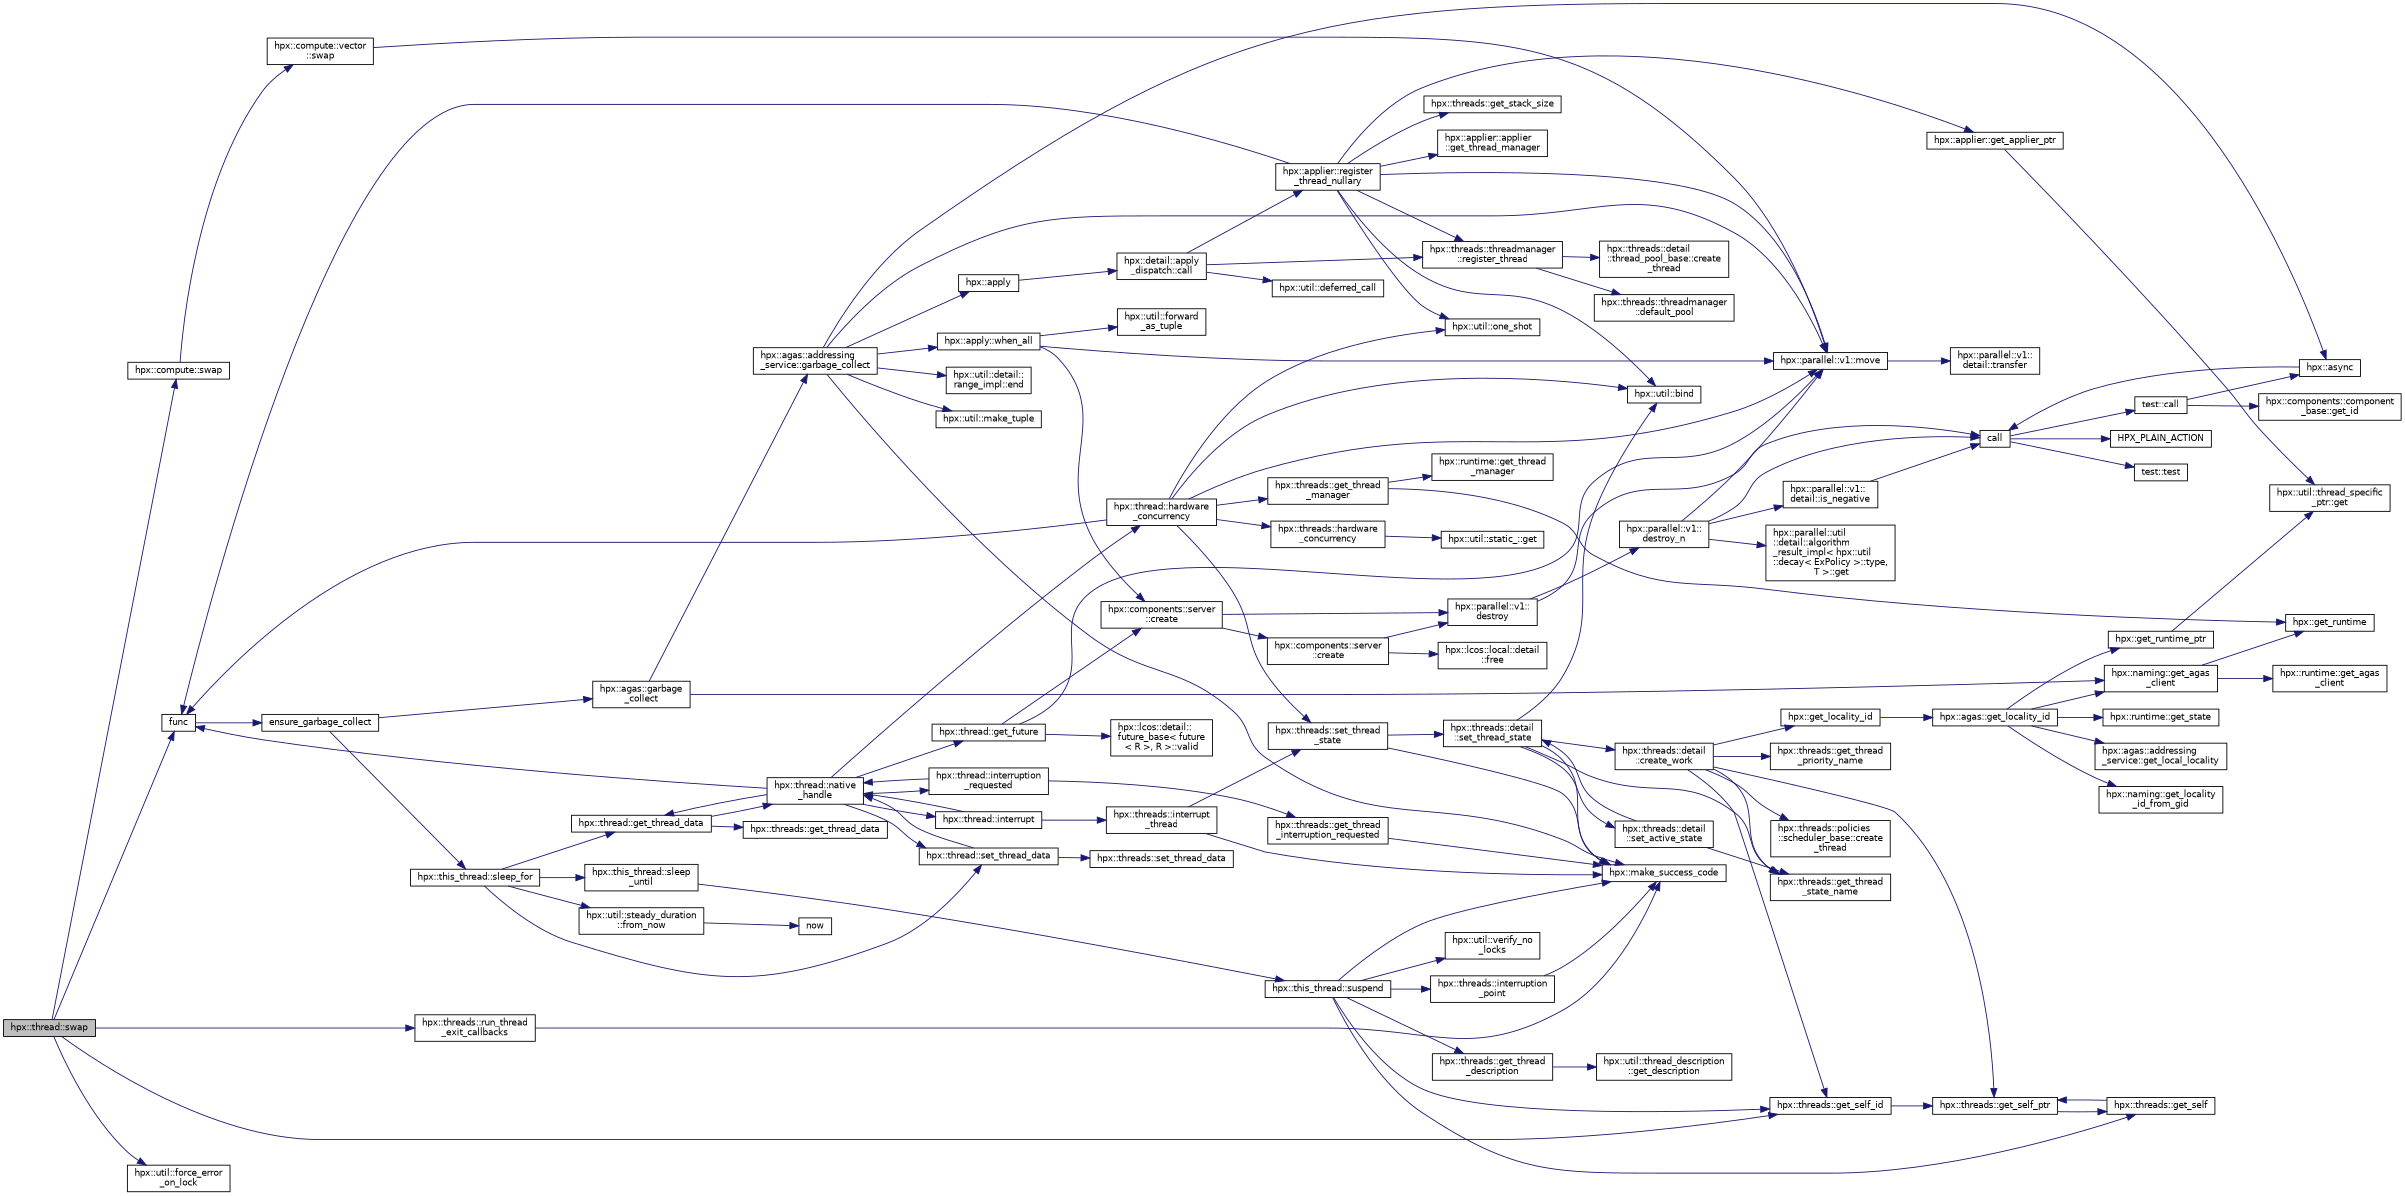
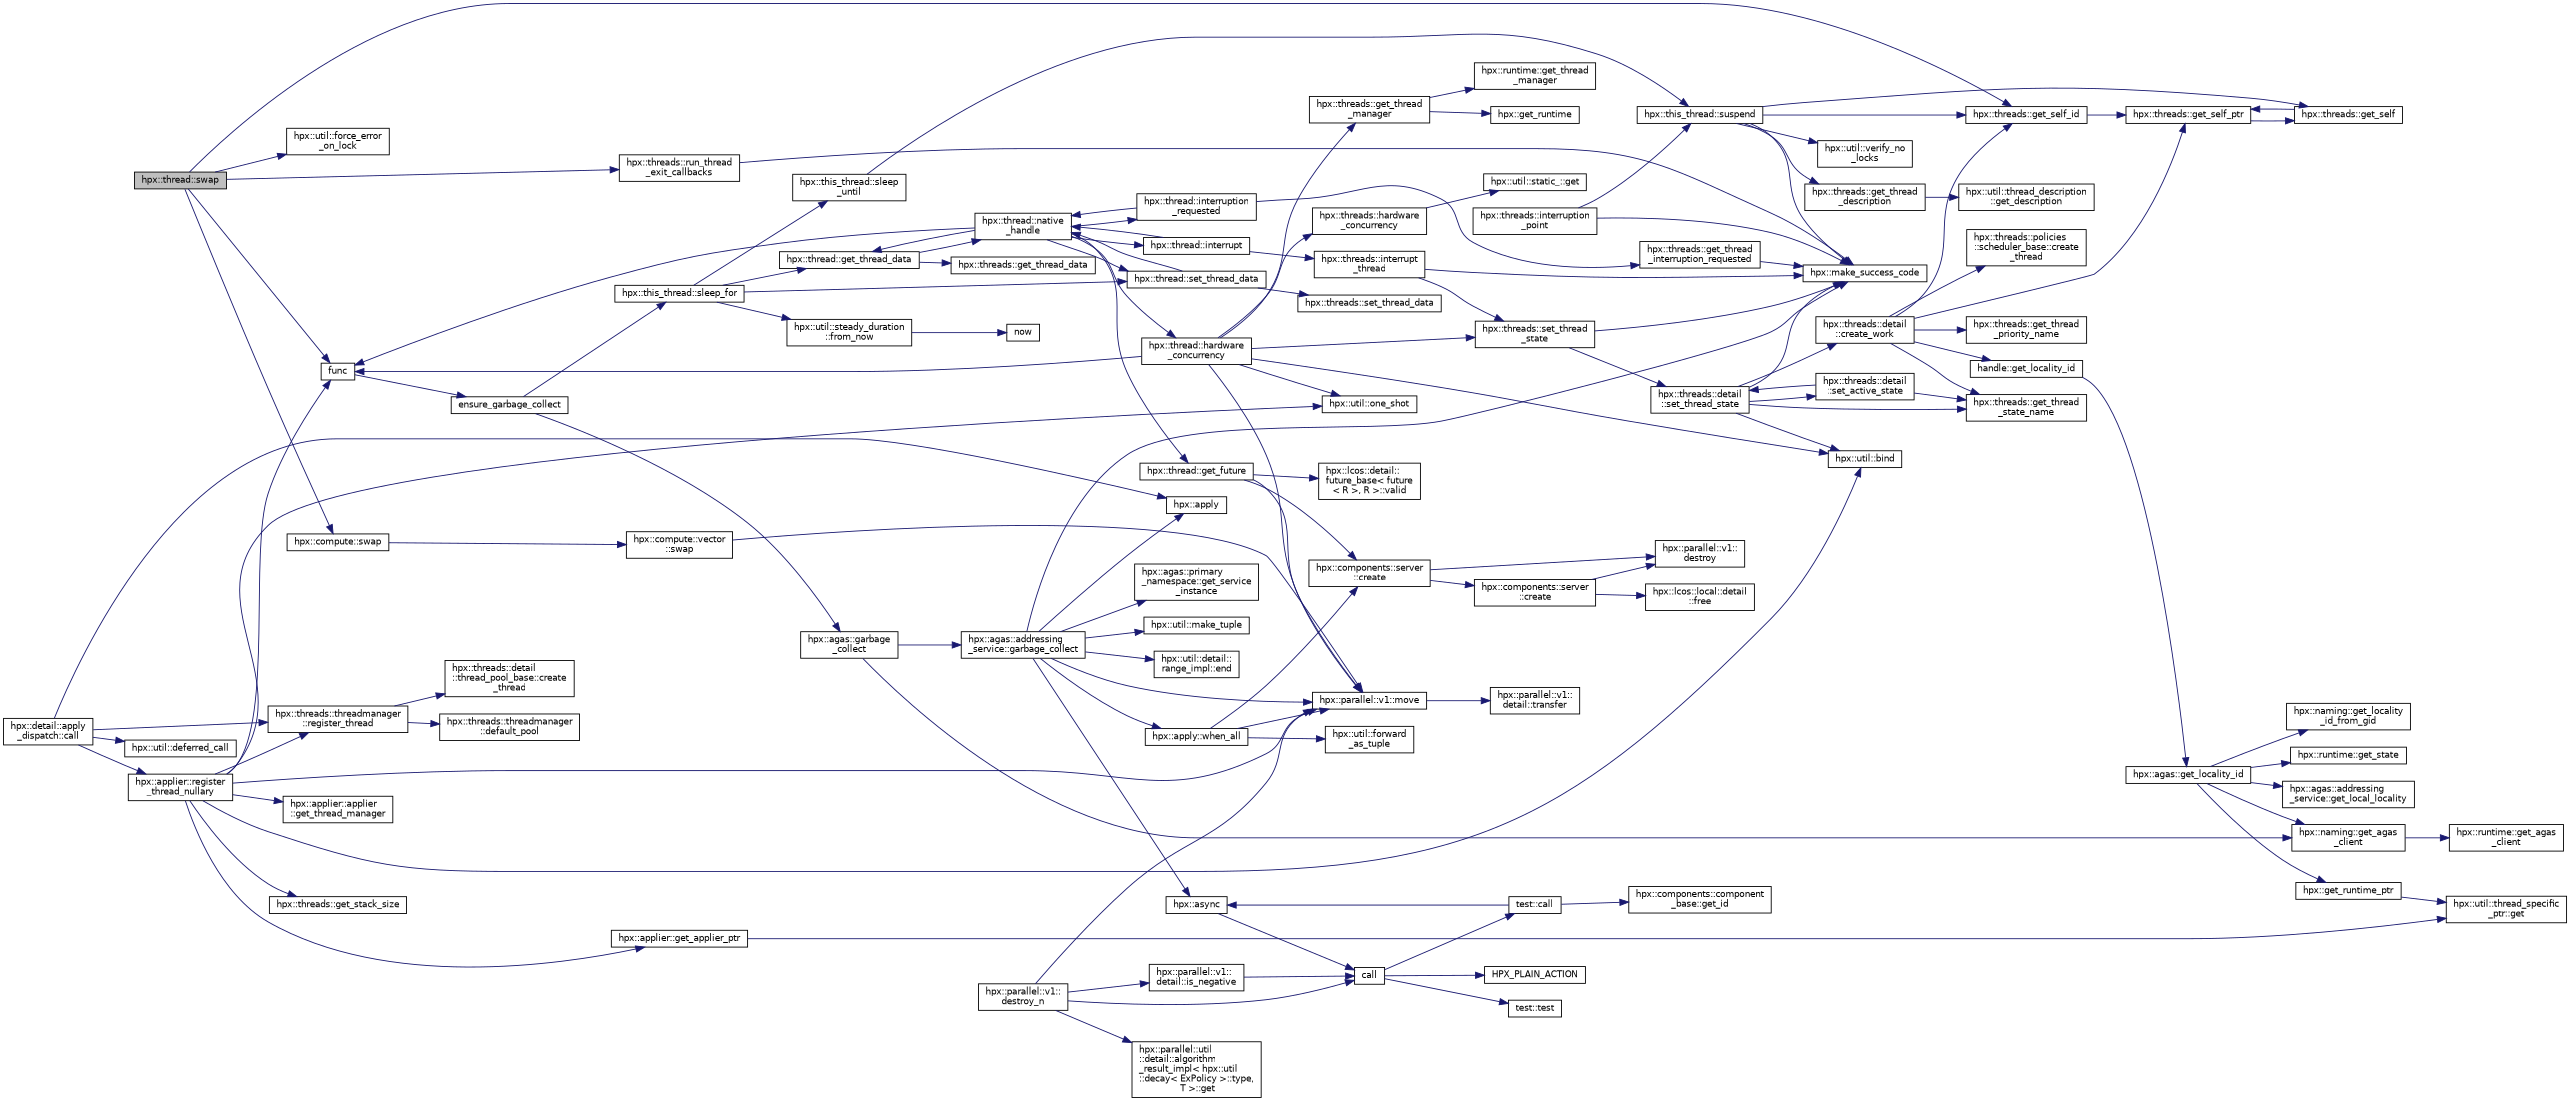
edge "hpx::apply" -> "hpx::detail::apply _dispatch::call": reversed
edge "hpx::parallel::v1:: destroy" -> "call": removed
edge "hpx::parallel::v1:: destroy" -> "hpx::parallel::v1:: destroy_n": removed
node "hpx::agas::primary _namespace::get_service _instance": added
edge "hpx::naming::get_agas _client" -> "hpx::get_runtime": removed
node "hpx::get_locality_id": label "hpx::get_locality_id" -> "handle::get_locality_id"
edge "hpx::this_thread::suspend" -> "hpx::threads::interruption _point": reversed
